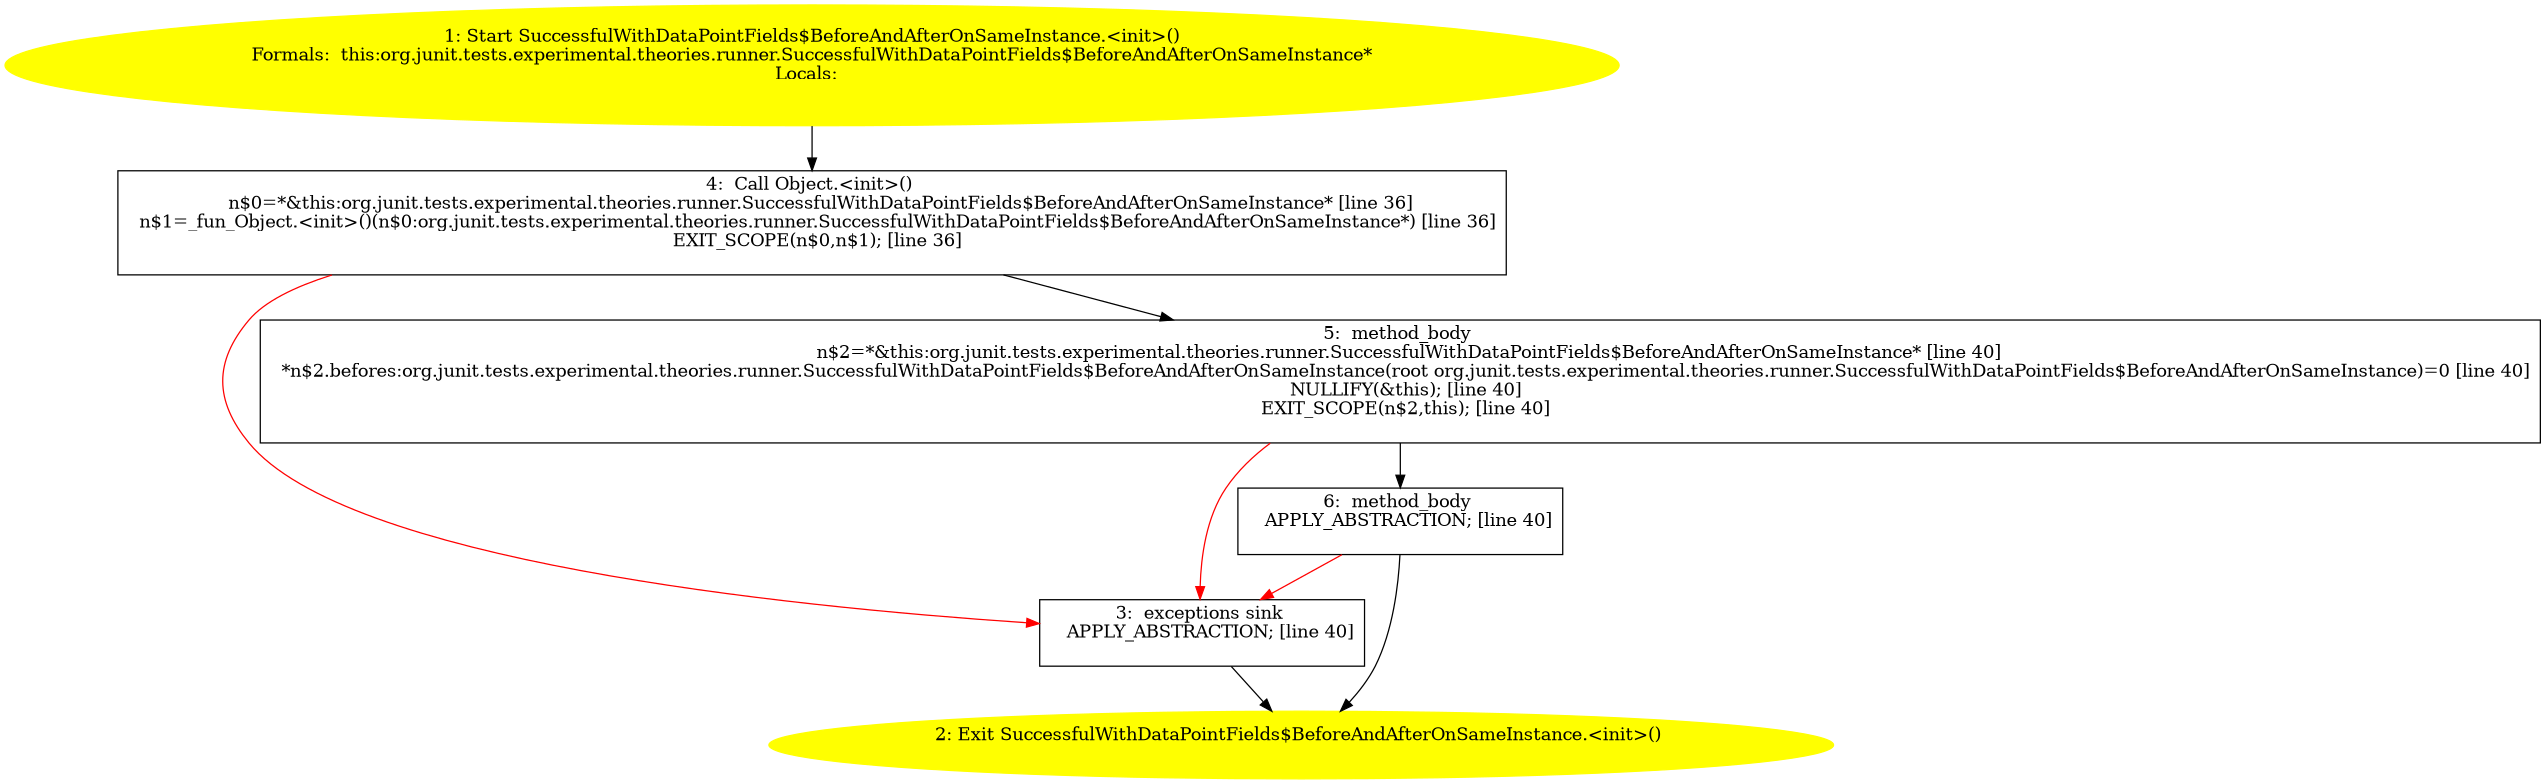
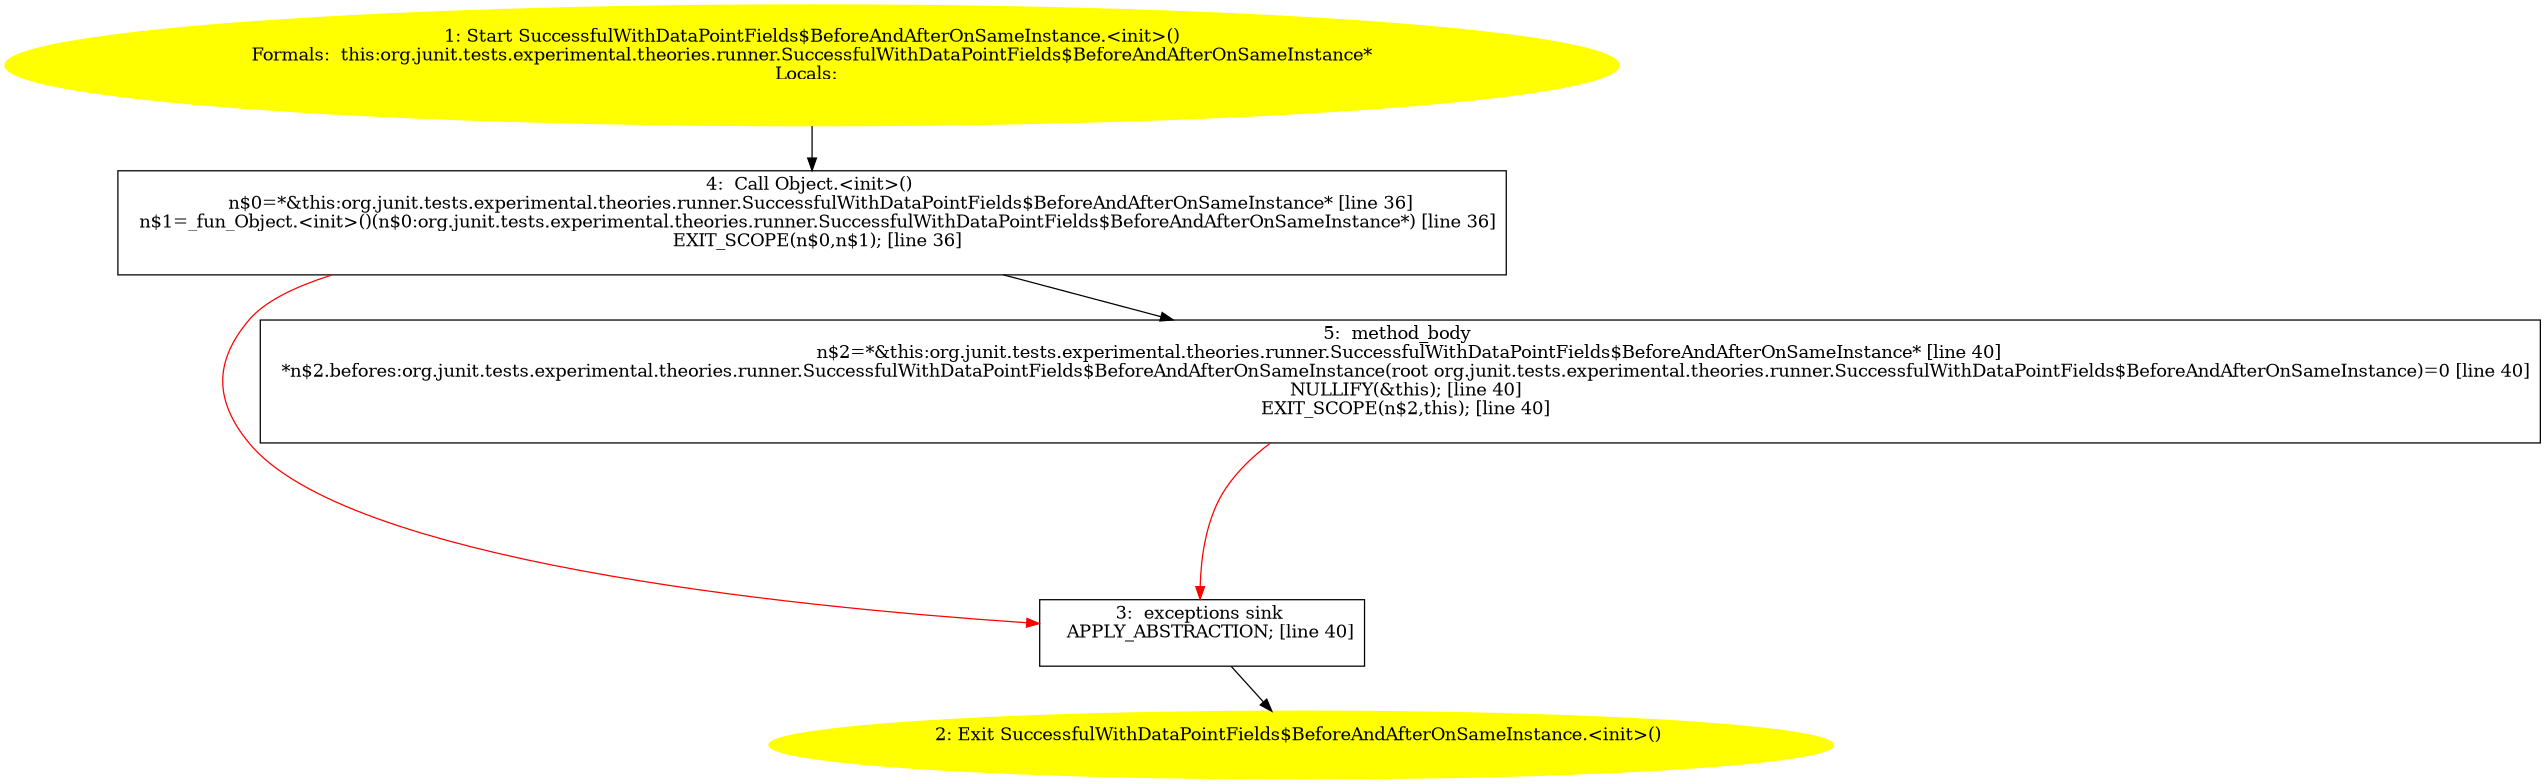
node "6:  method_body APPLY_ABSTRACTION; [line 40]": removed
